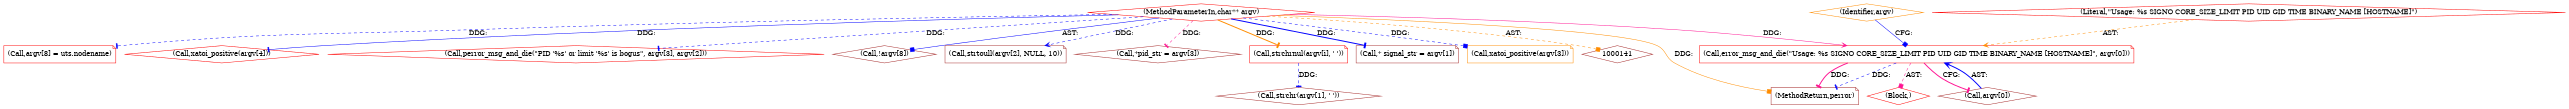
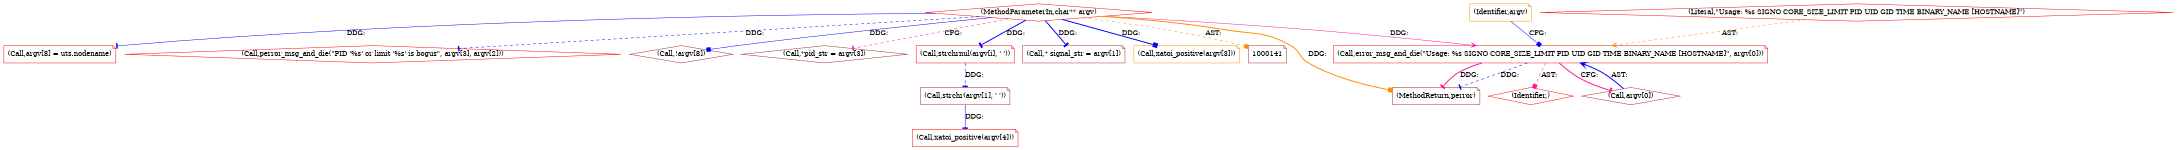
node "(Identifier,argv)": shape diamond -> note
edge "(MethodParameterIn,char** argv)" -> "(Call,argv[8] = uts.nodename)": style dashed -> solid
edge "(MethodParameterIn,char** argv)" -> "(Call,xatoi_positive(argv[4]))": now "(Call,strchr(argv[1], ' '))" -> "(Call,xatoi_positive(argv[4]))"
edge "(MethodParameterIn,char** argv)" -> "(MethodReturn,perror)": style solid -> bold
edge "(MethodParameterIn,char** argv)" -> "(Call,xatoi_positive(argv[3]))": style dashed -> bold
edge "(MethodParameterIn,char** argv)" -> "(Call,strchrnul(argv[i], ' '))": color darkorange -> blue
edge "(MethodParameterIn,char** argv)" -> "(Call,!argv[8])": label "AST: " -> "DDG: "
edge "(MethodParameterIn,char** argv)" -> "(Call,*pid_str = argv[3])": label "DDG: " -> "CFG: "
node "(Call,xatoi_positive(argv[4]))": shape diamond -> note
node "(Call,strtoull(argv[2], NULL, 10))": removed
node "1000141": shape diamond -> note
node "(Call,strchr(argv[1], ' '))": shape diamond -> note
node "(Block,)": label "(Block,)" -> "(Identifier,)"
